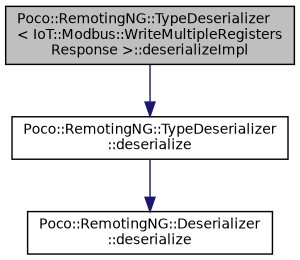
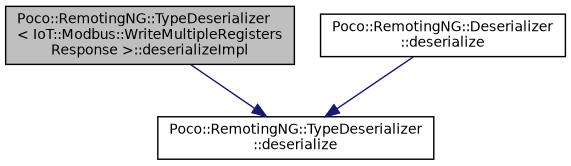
edge "Poco::RemotingNG::TypeDeserializer ::deserialize" -> "Poco::RemotingNG::Deserializer ::deserialize": reversed
